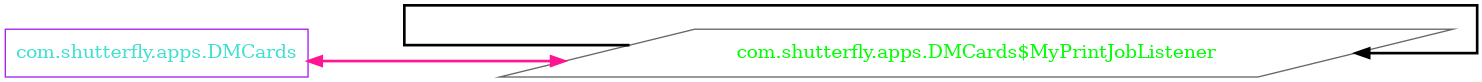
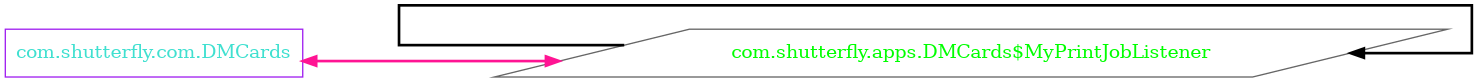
node "com.shutterfly.apps.DMCards": label "com.shutterfly.apps.DMCards" -> "com.shutterfly.com.DMCards"
